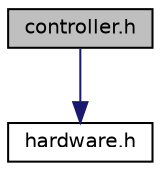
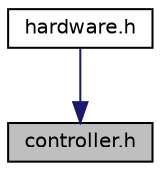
edge "controller.h" -> "hardware.h": reversed
